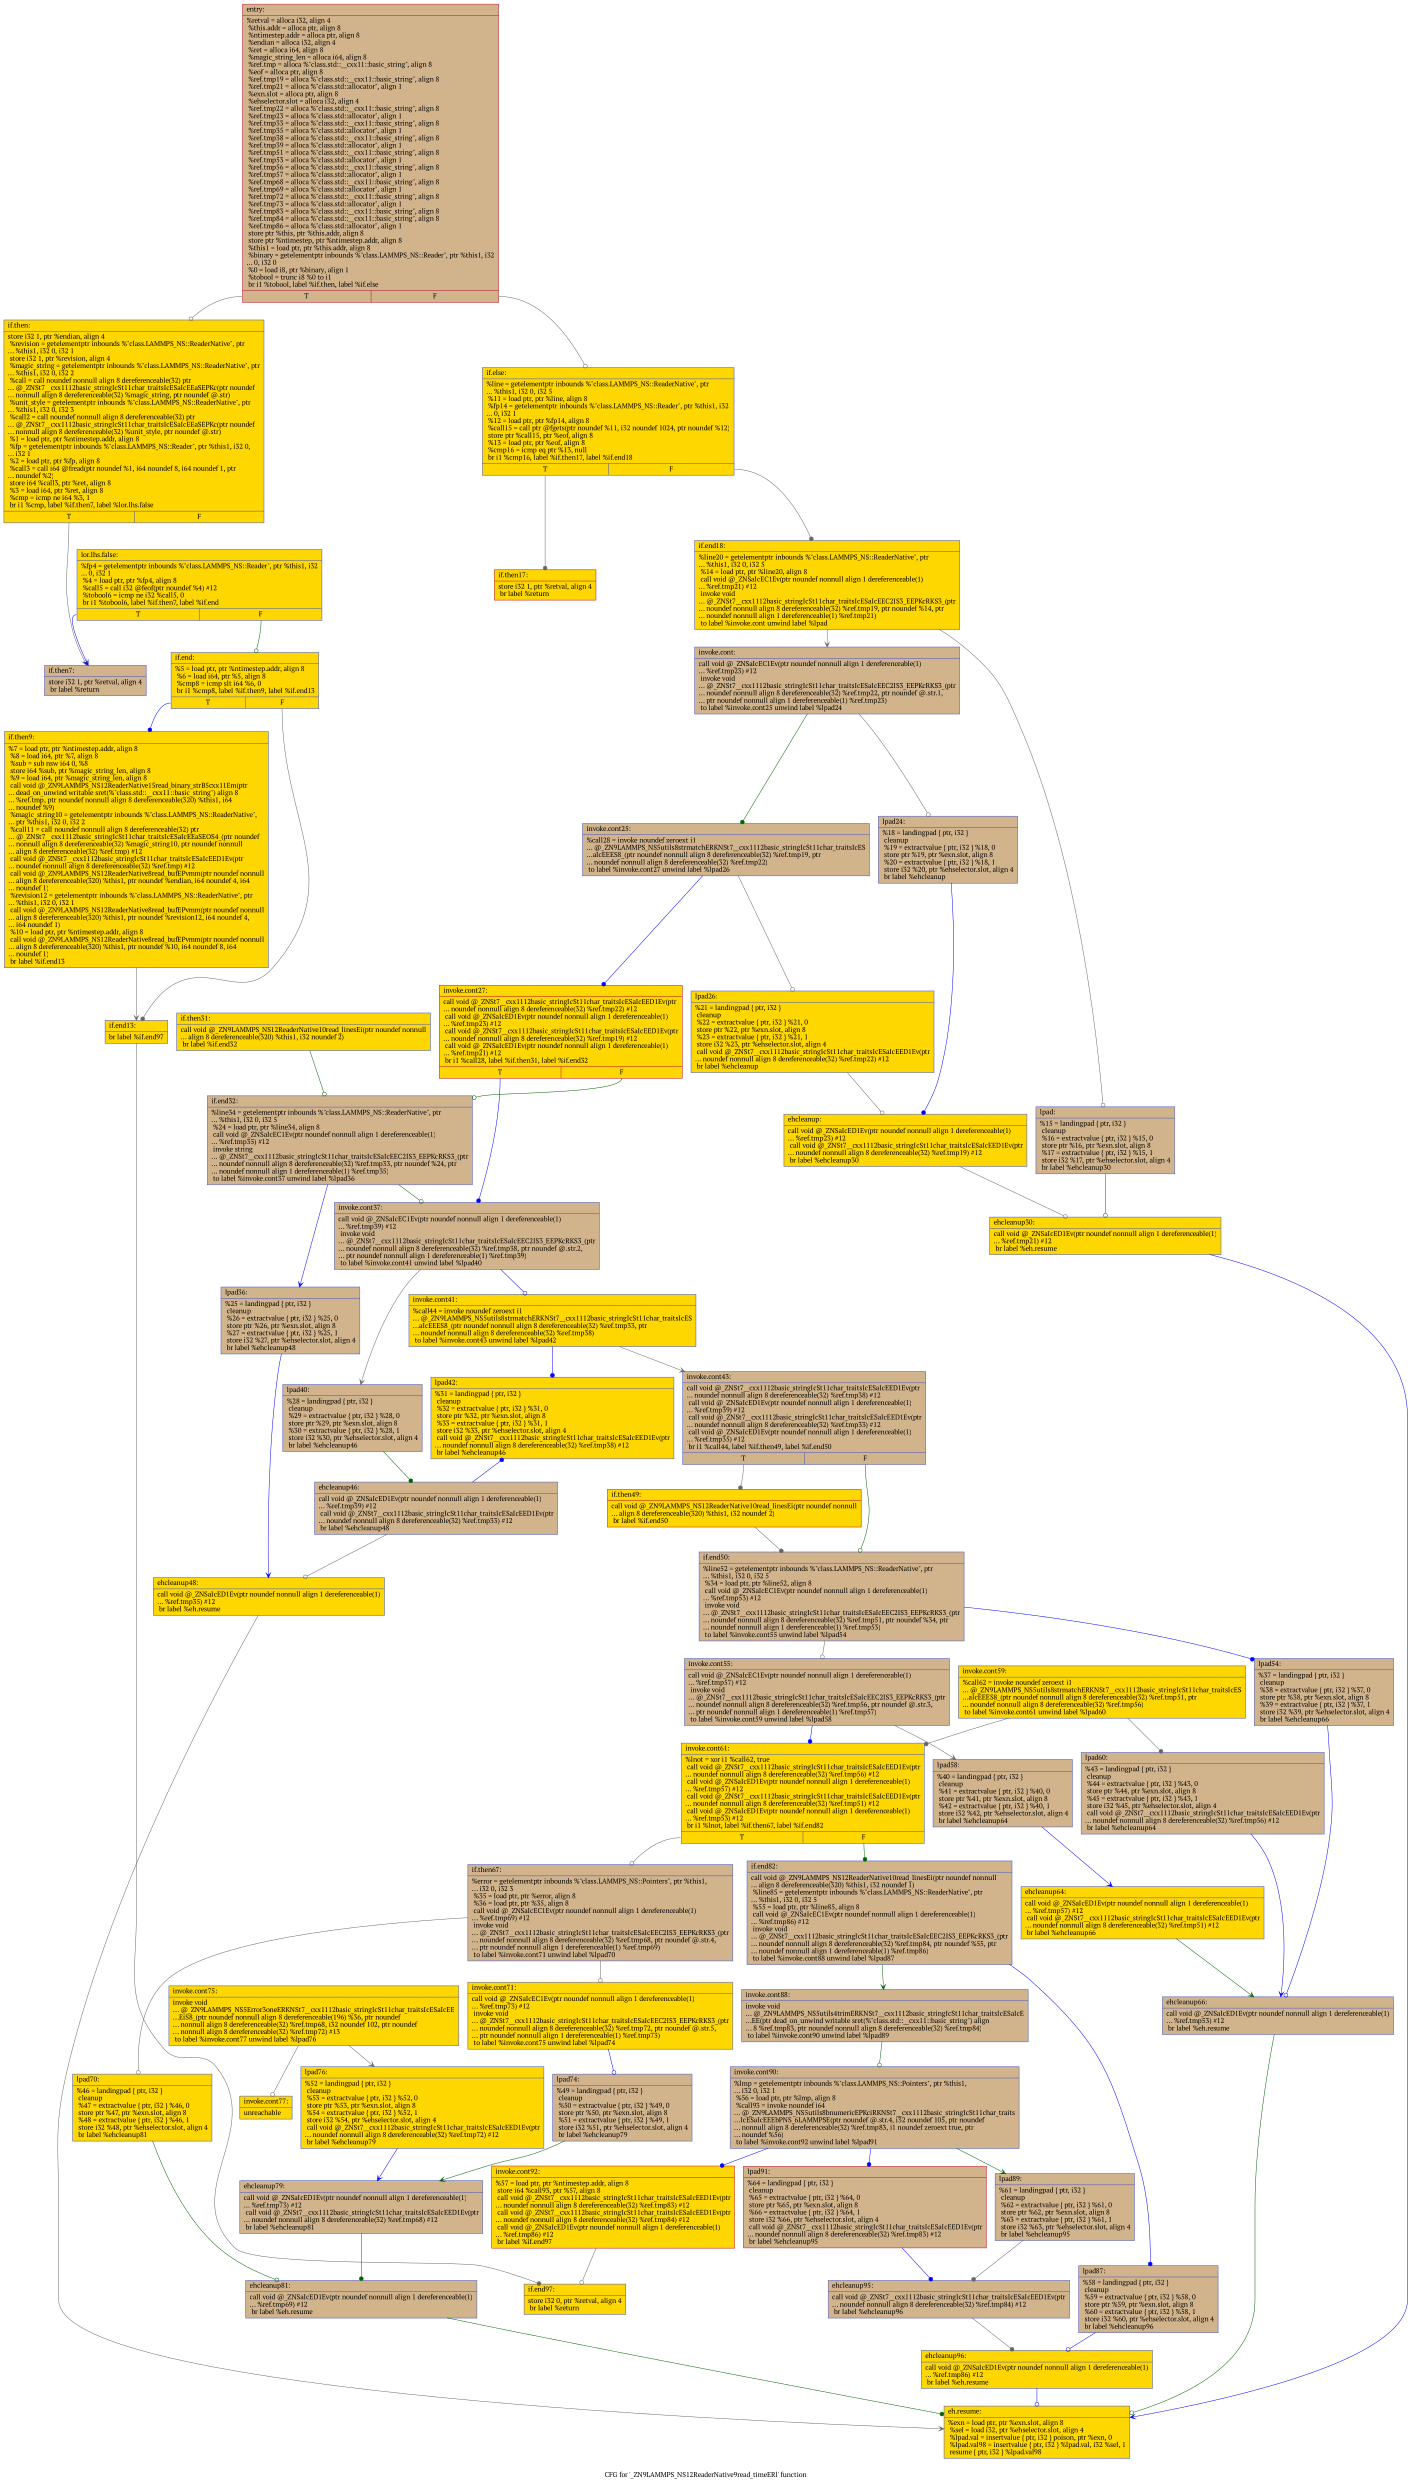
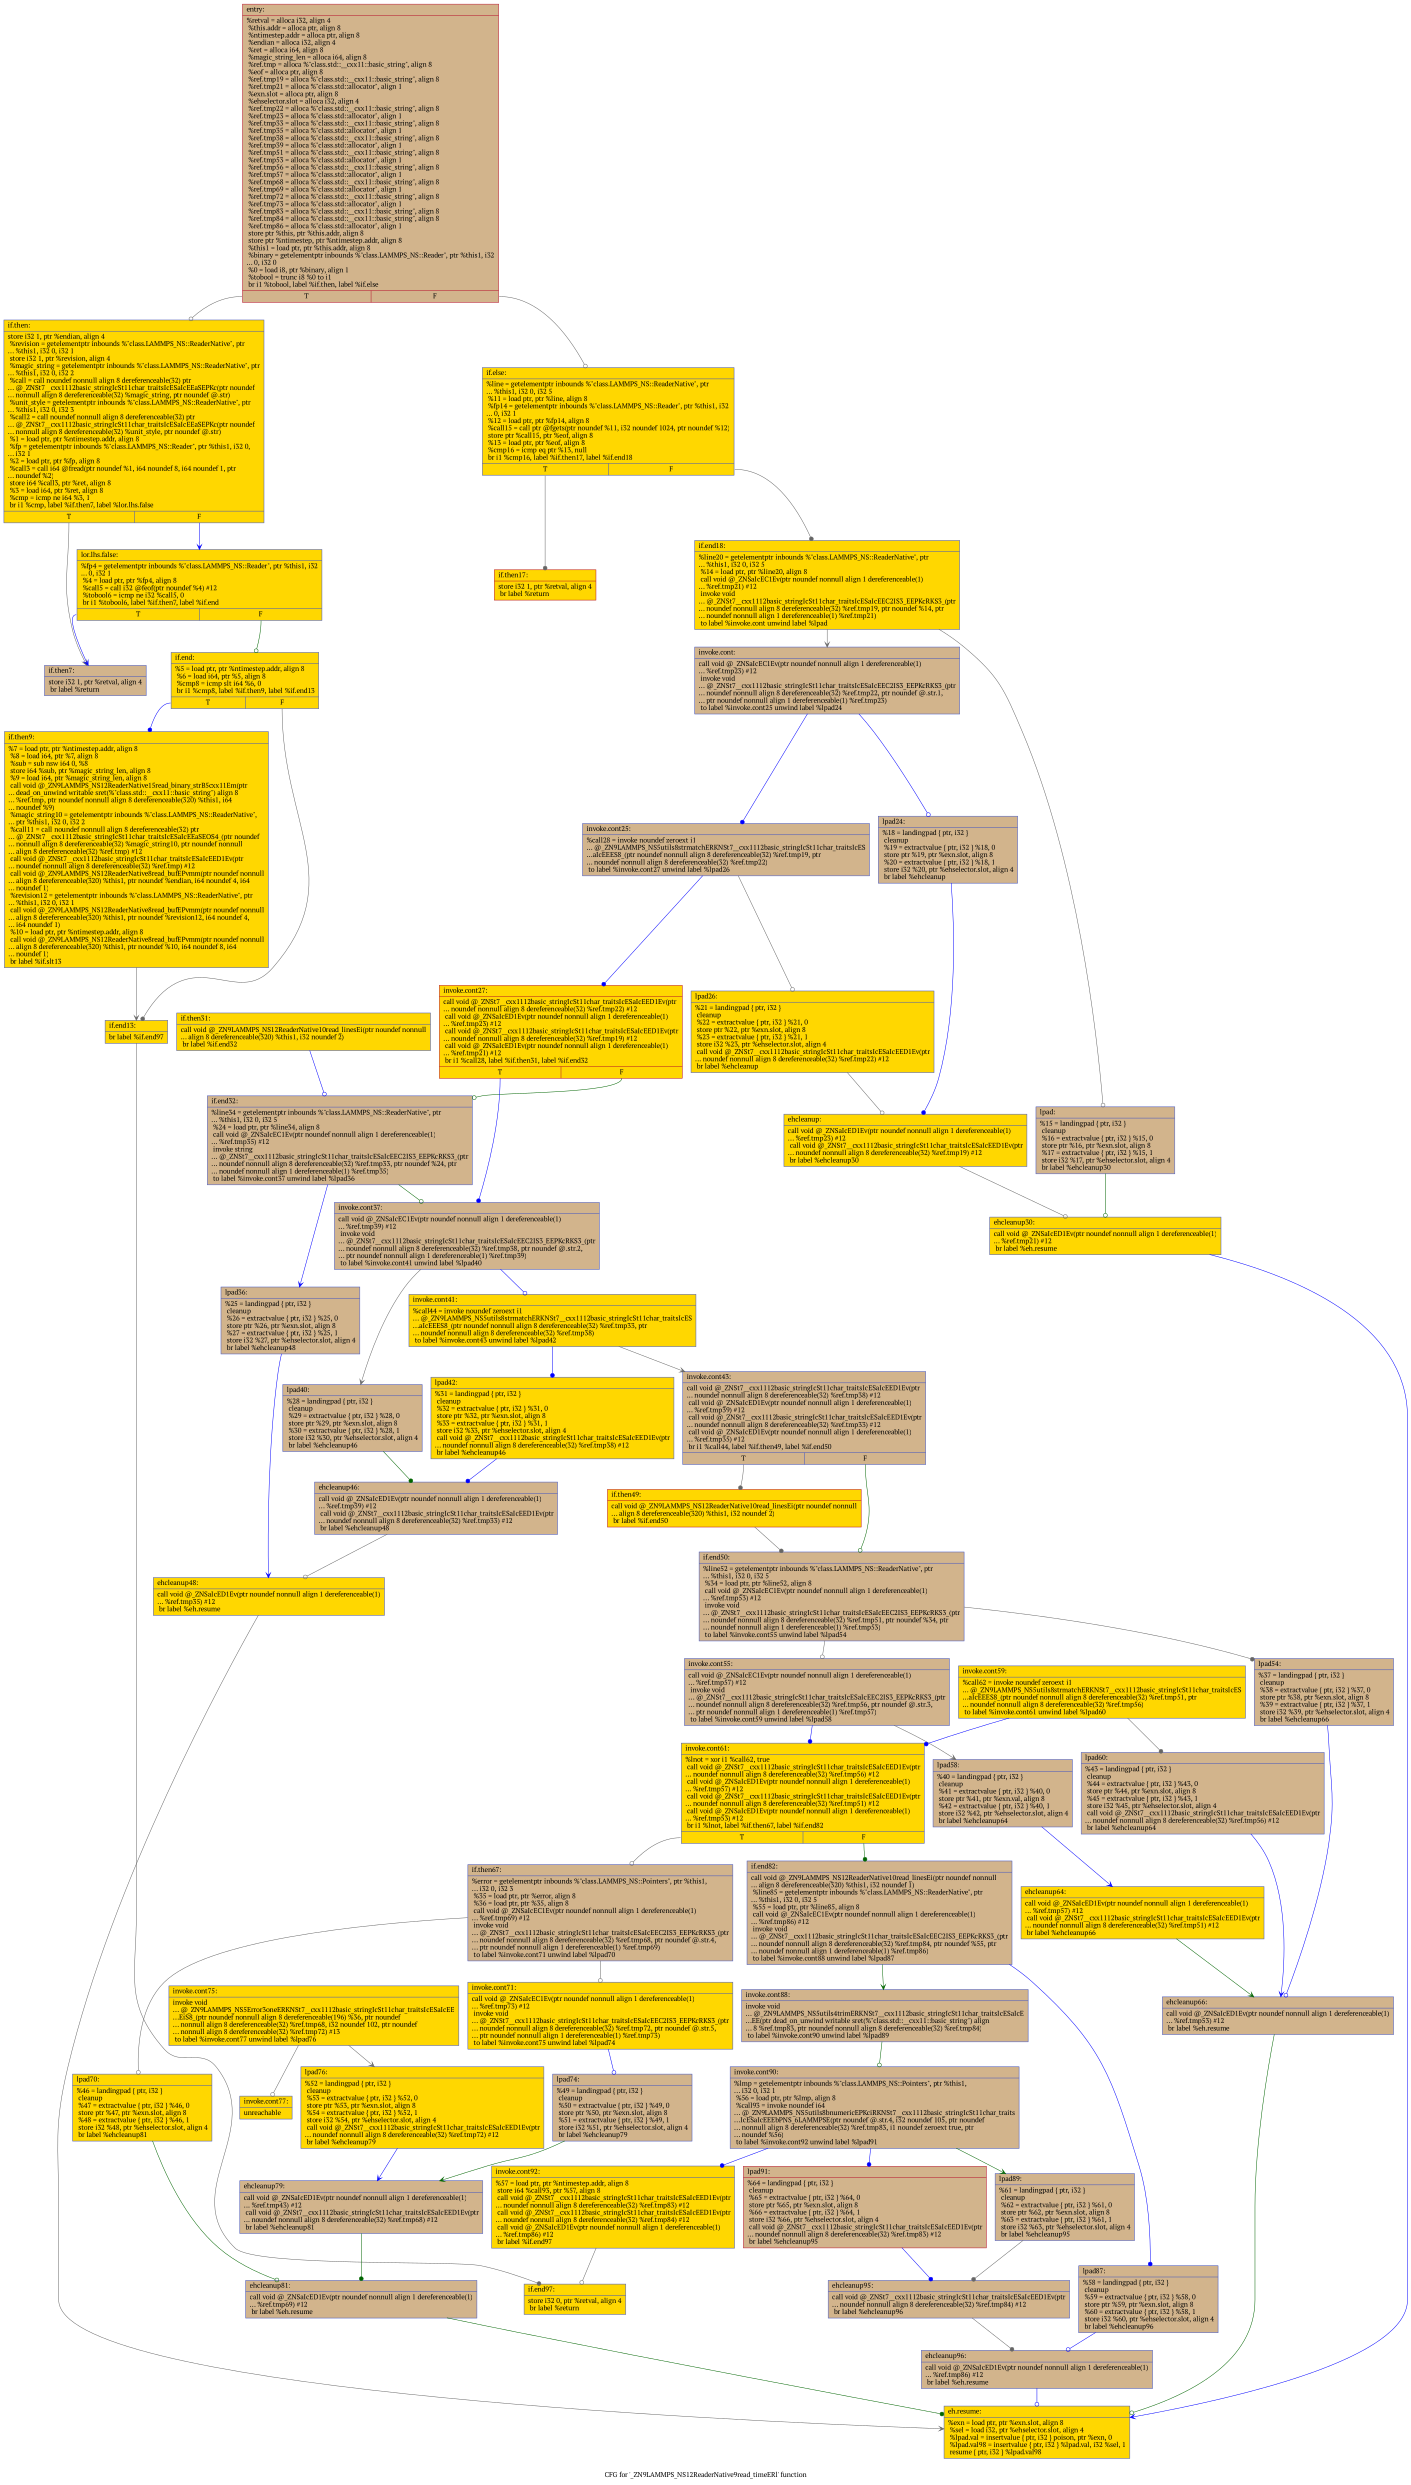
edge "if.then:" -> "lor.lhs.false:": added
edge "invoke.cont:" -> "lpad24:": color gray40 -> blue
edge "invoke.cont:" -> "invoke.cont25:": color darkgreen -> blue
node "if.then9:": text "br label %if.end13" -> "br label %if.slt13"
edge "if.then31:" -> "if.end32:": color darkgreen -> blue
edge "ehcleanup46:" -> "lpad42:": reversed
edge "if.end50:" -> "lpad54:": color blue -> gray40
edge "invoke.cont59:" -> "invoke.cont61:": color gray40 -> blue
node "lpad58:": text "store ptr %41, ptr %exn.slot, align 8" -> "store ptr %41, ptr %exn.val, align 8"
node "ehcleanup79:": text "... %ref.tmp73) #12" -> "... %ref.tmp43) #12"
node "invoke.cont92:": color #b70d28ff -> #3d50c3ff
node "ehcleanup96:": fillcolor gold -> tan
